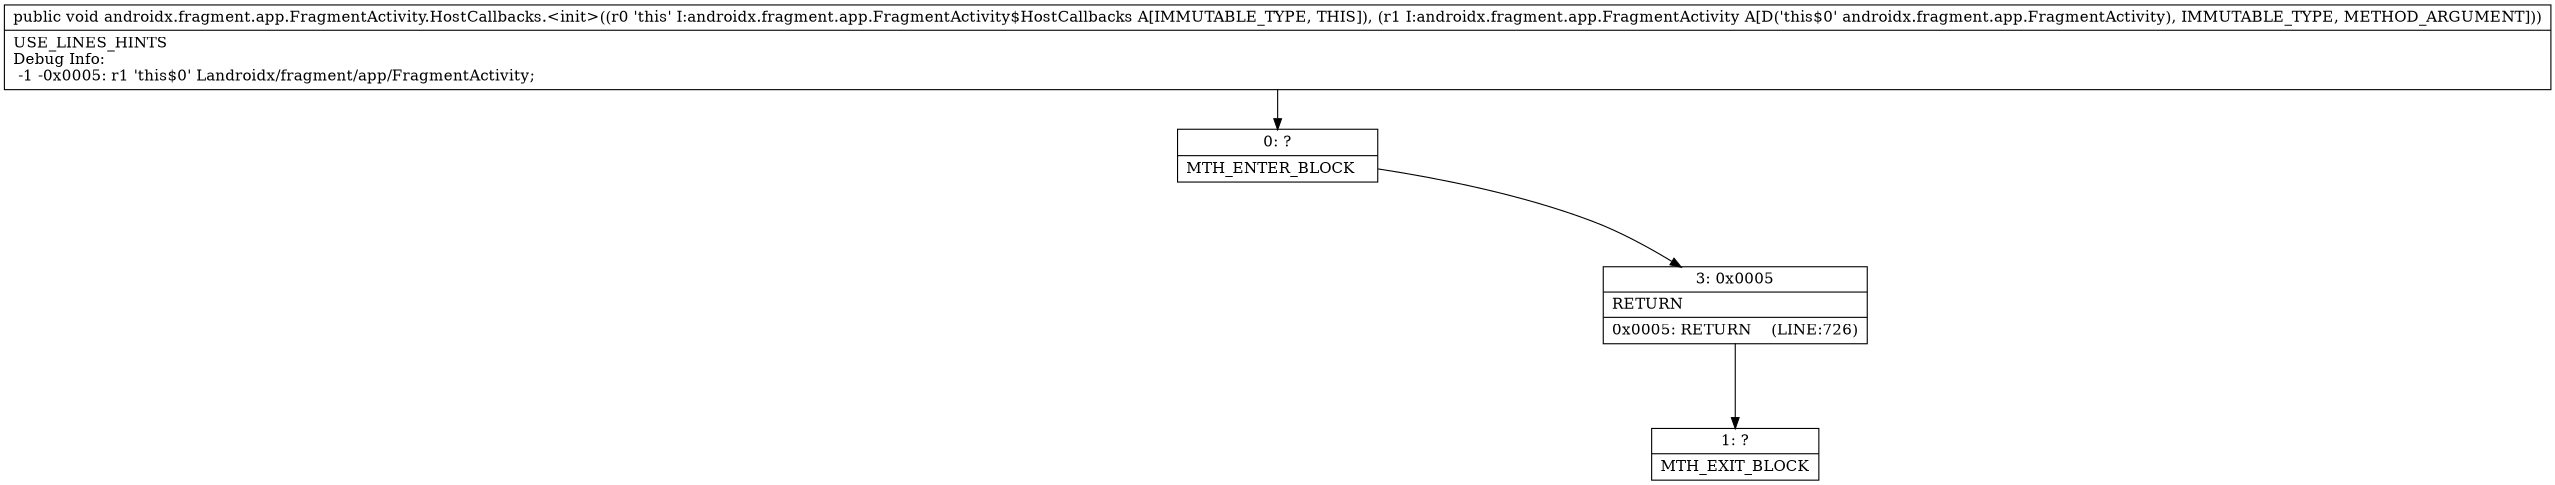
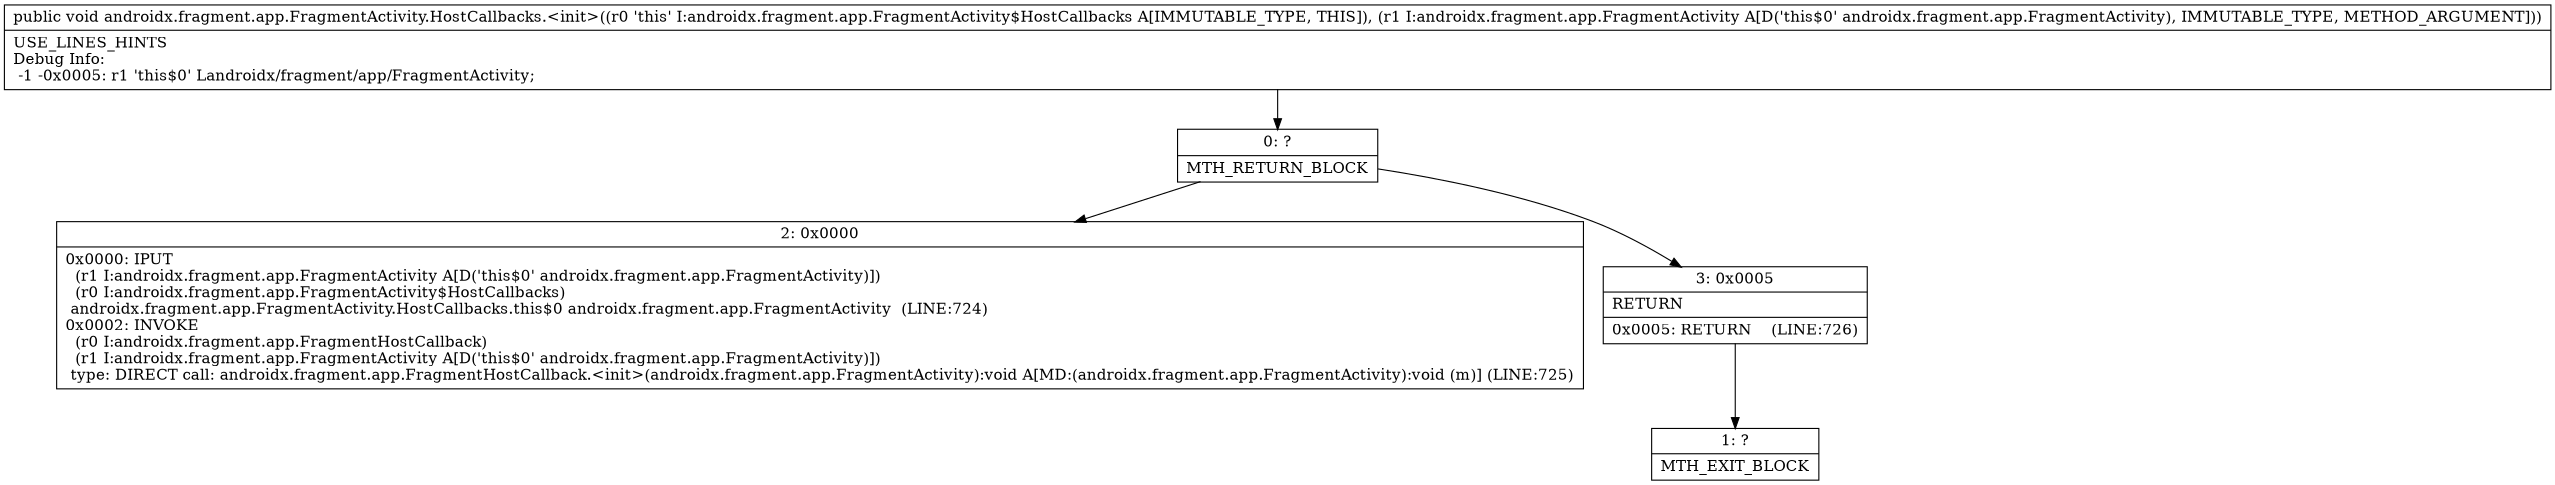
node "0: ?": text "MTH_ENTER_BLOCK" -> "MTH_RETURN_BLOCK"
node "2: 0x0000": added
